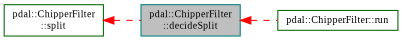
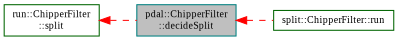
node "pdal::ChipperFilter ::split": label "pdal::ChipperFilter ::split" -> "run::ChipperFilter ::split"
node "pdal::ChipperFilter::run": label "pdal::ChipperFilter::run" -> "split::ChipperFilter::run"
